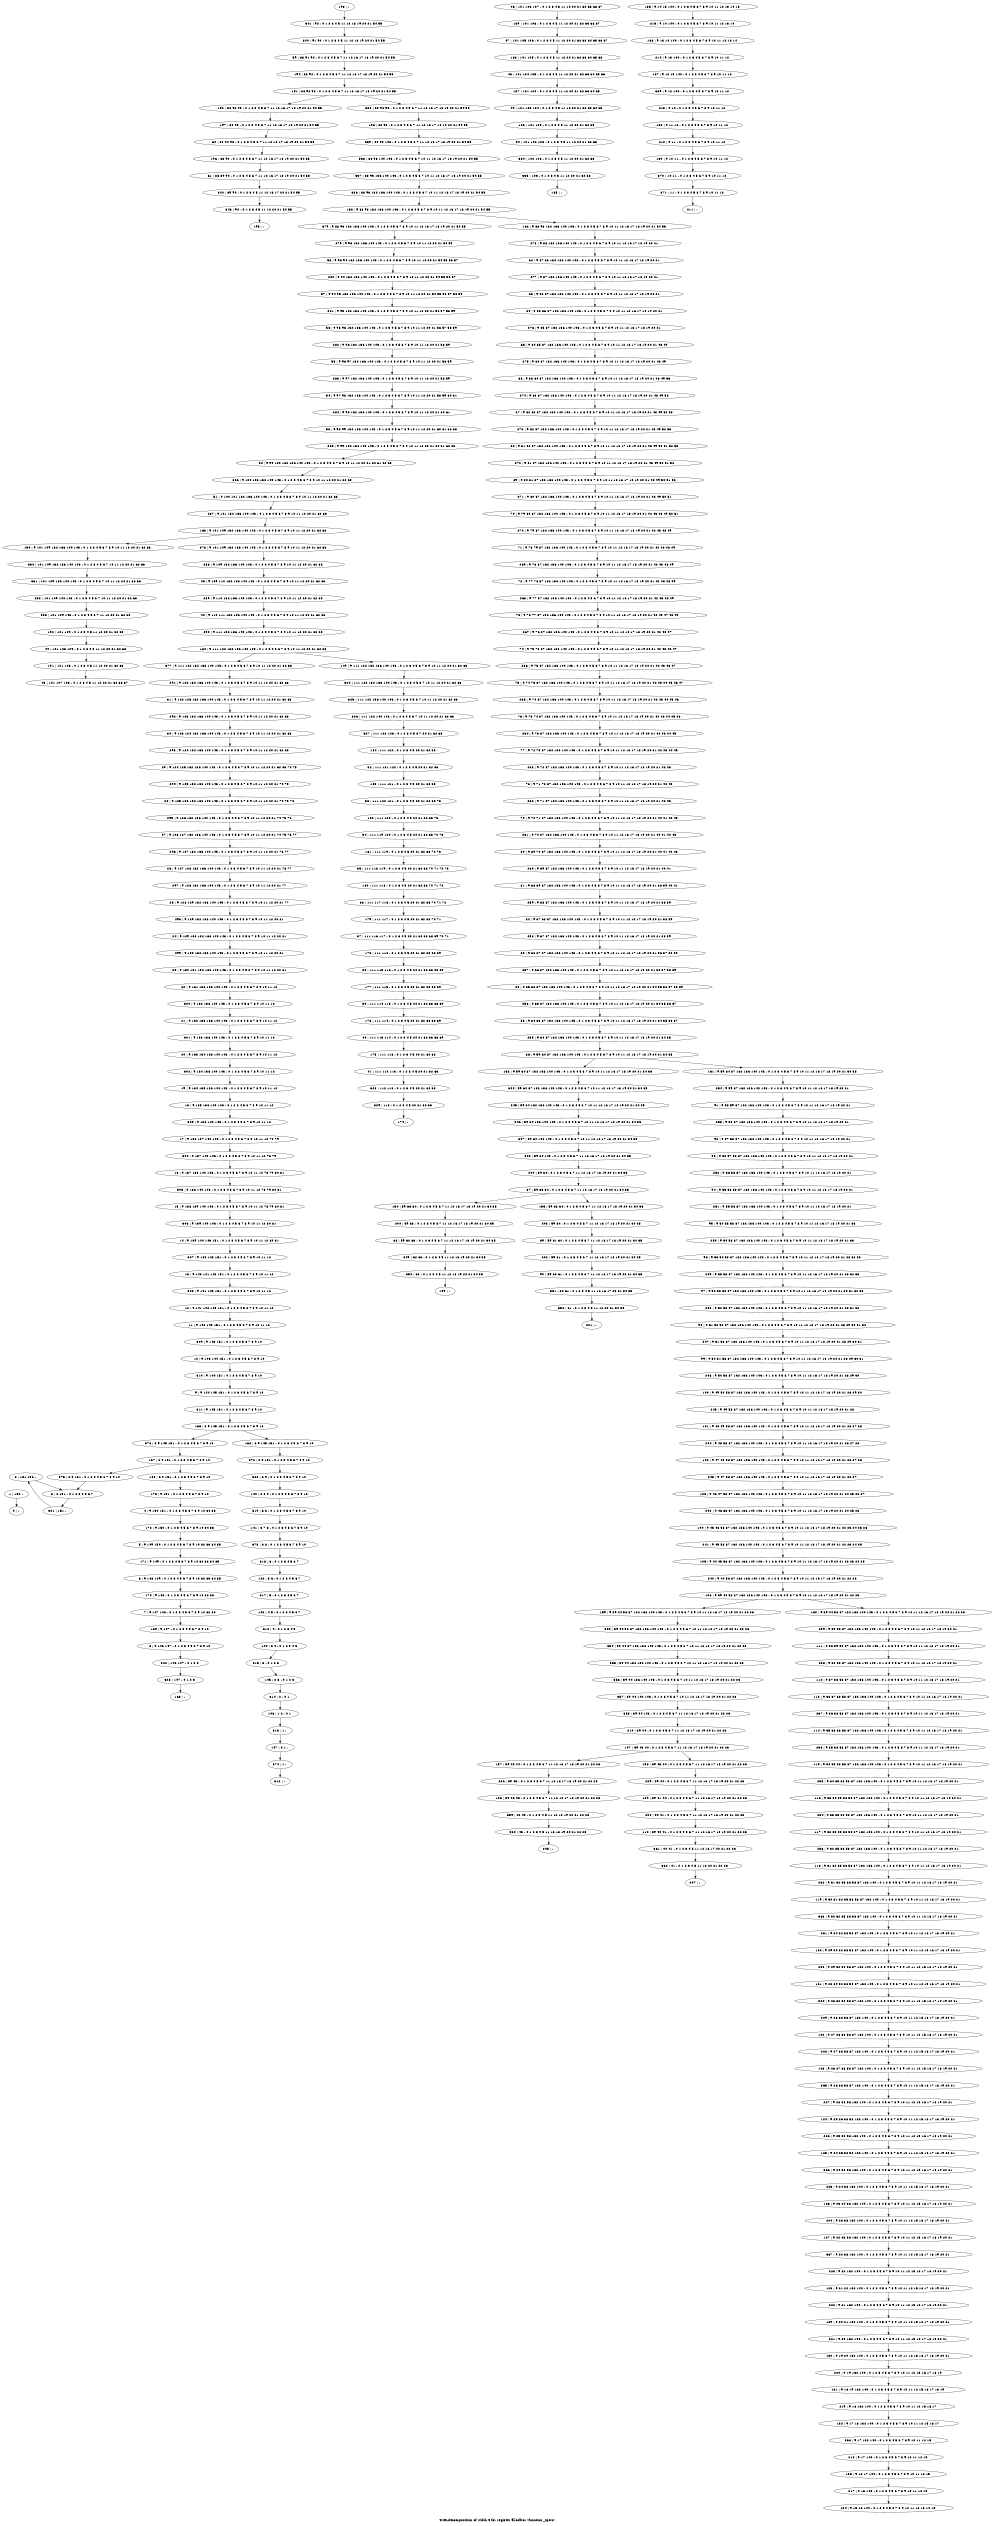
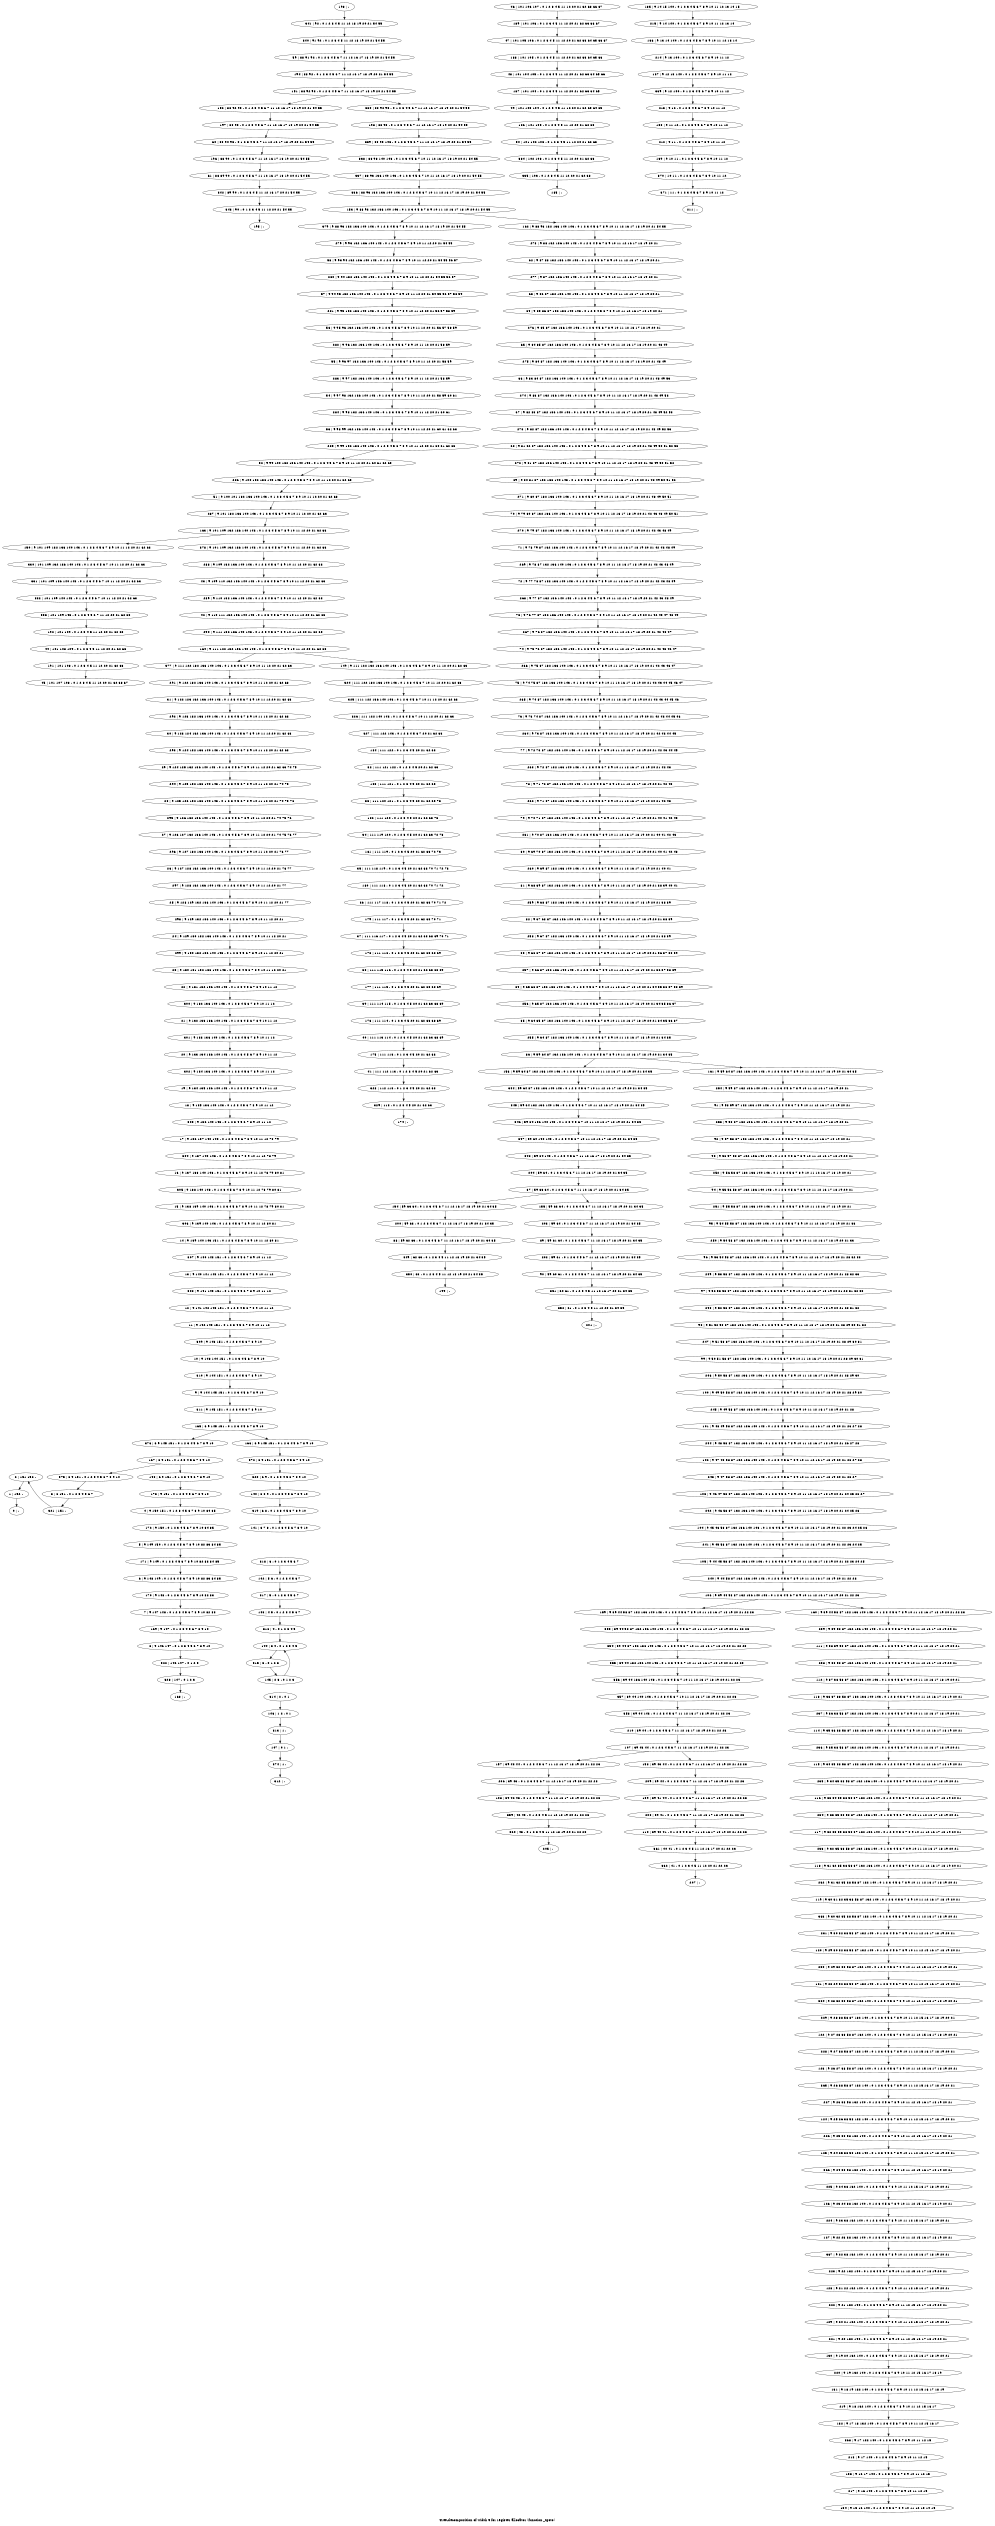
edge "2 | 151 152 :" -> "3 | 6 151 : 0 1 2 3 4 5 6 7": now "2 | 151 152 :" -> "1 | 152 :"
node "373 | 6 8 : 0 1 2 3 4 5 6 7 8 9 10": removed
edge "145 | 2 3 : 0 1 2 3" -> "314 | 2 : 0 1": now "145 | 2 3 : 0 1 2 3" -> "144 | 3 4 : 0 1 2 3 4 5"
